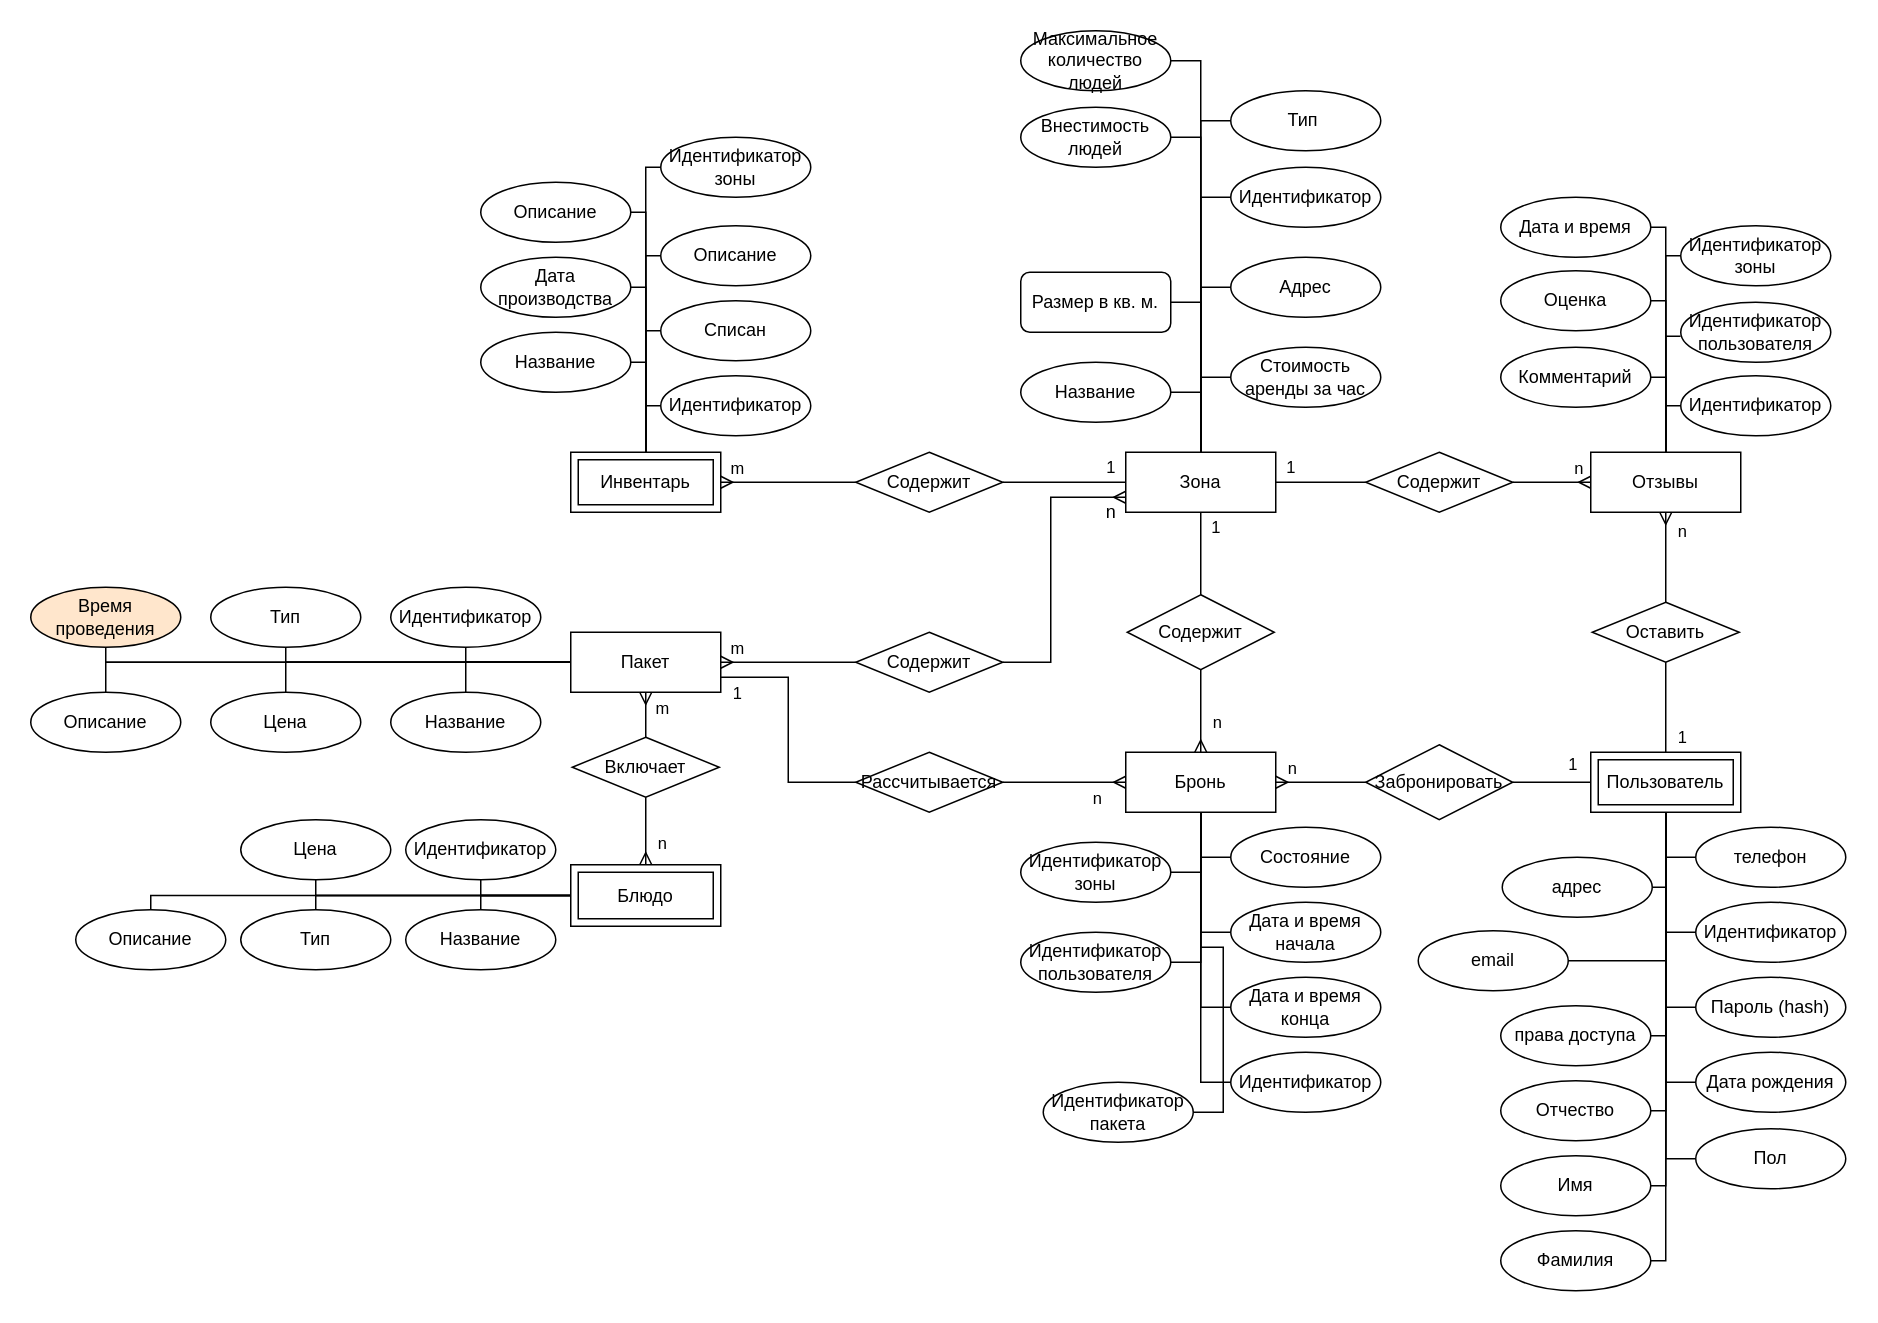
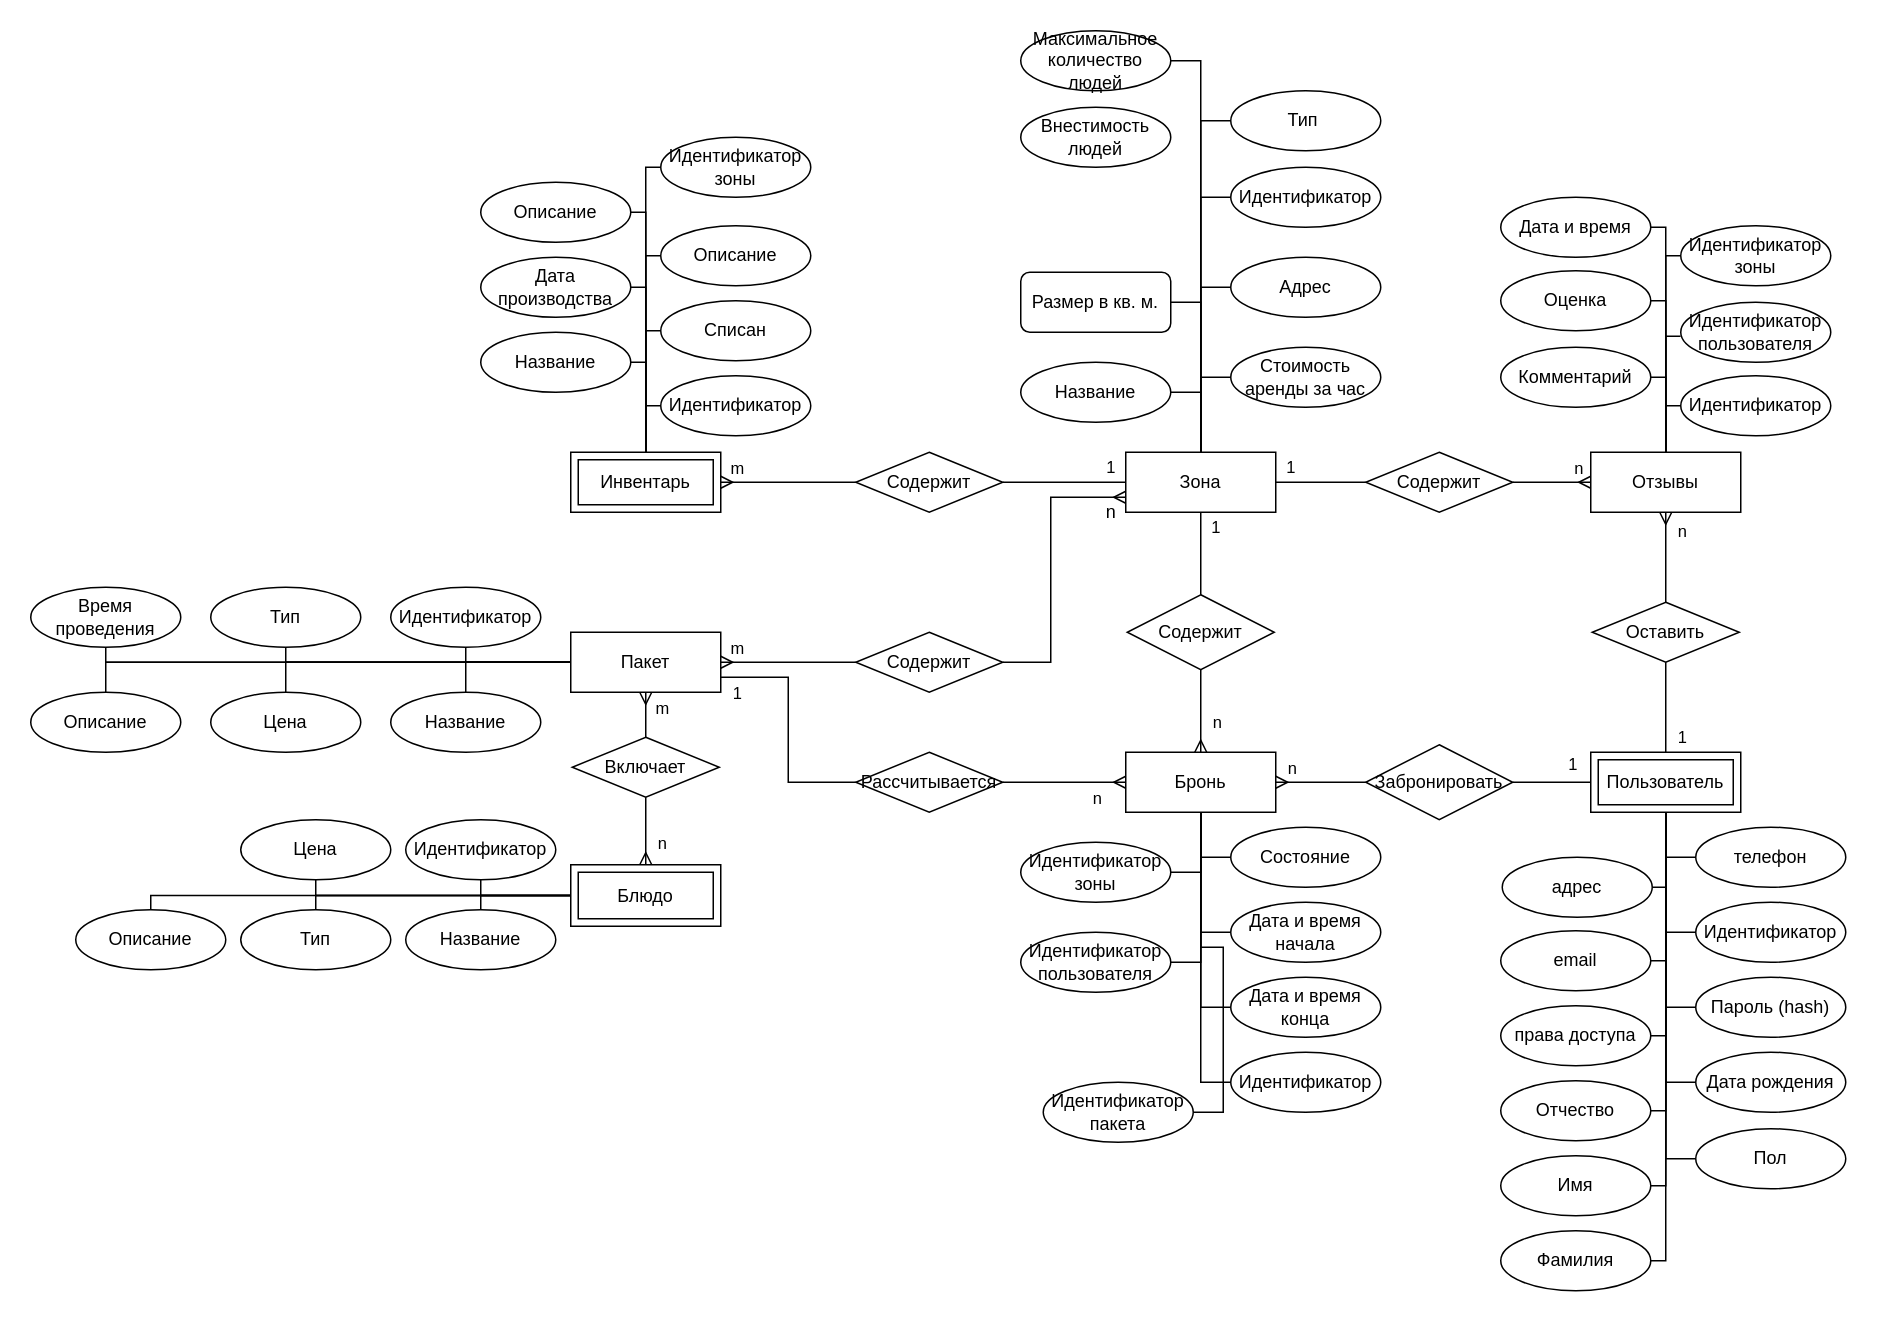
edge "Внестимость людей" -- "Зона": removed
node "Время проведения": fillcolor #ffe6cc -> #ffffff
node "email": moved (1493, 961) -> (1576, 961)
